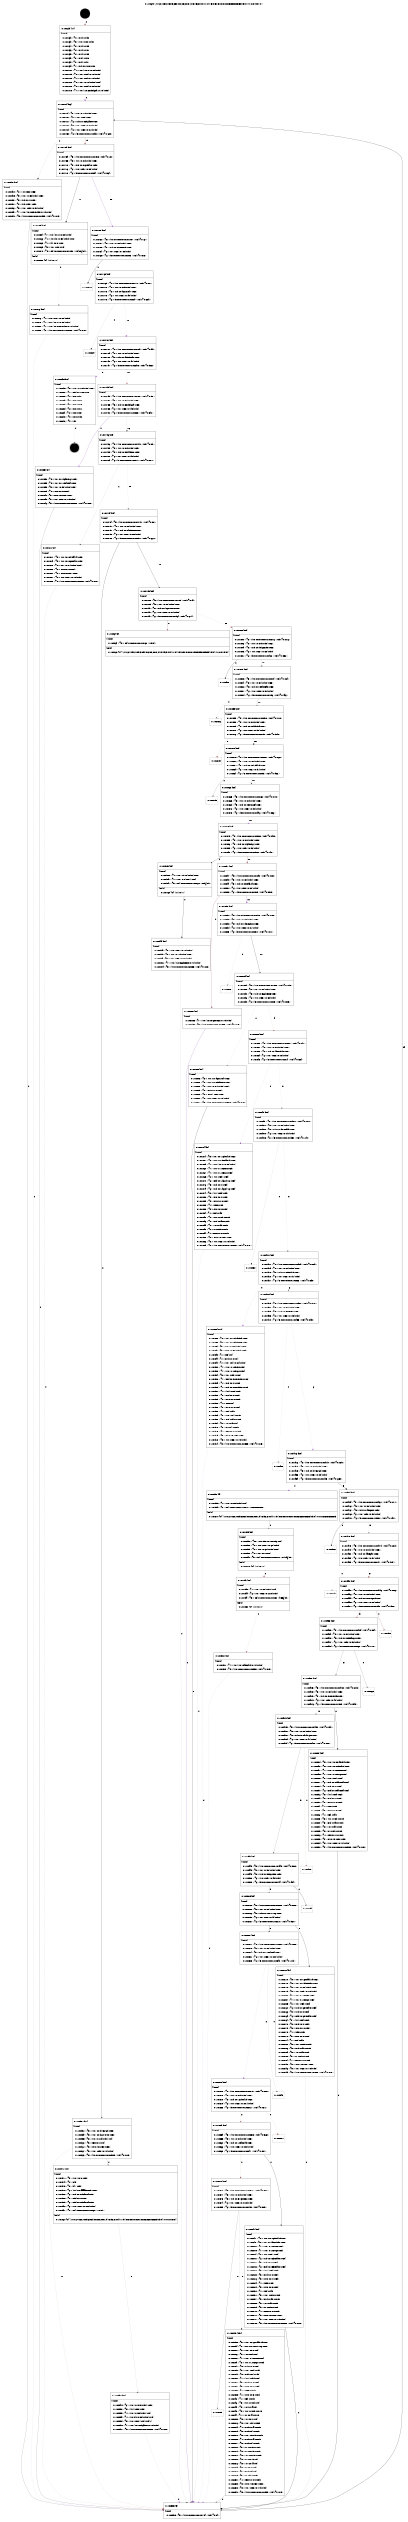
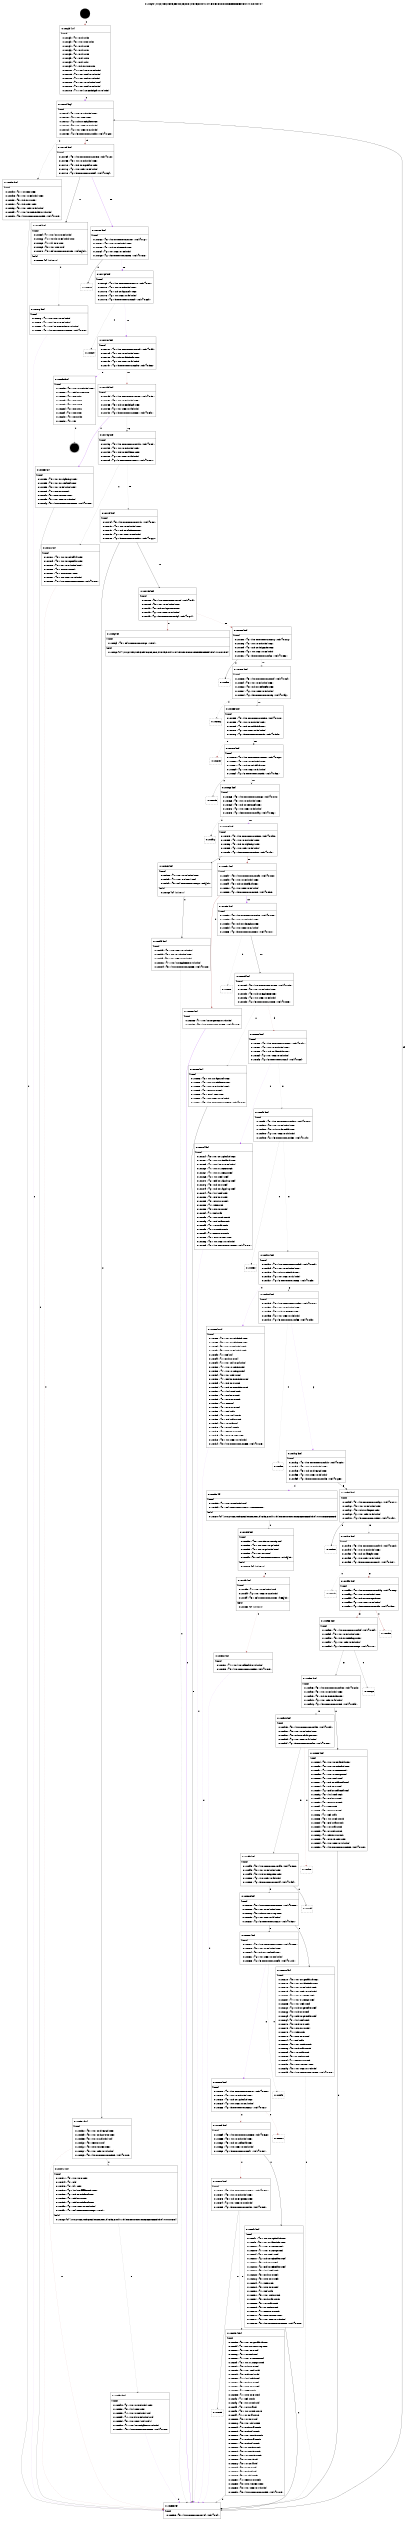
edge "0x401752 [25]" -> "0x40176b [25]": added, label "18"
node "0x401f96": added
